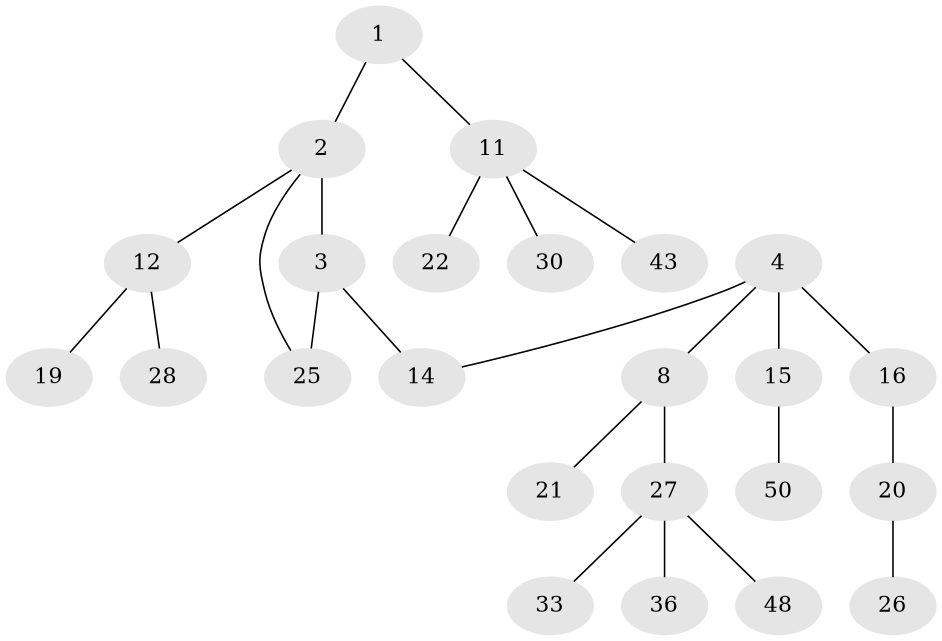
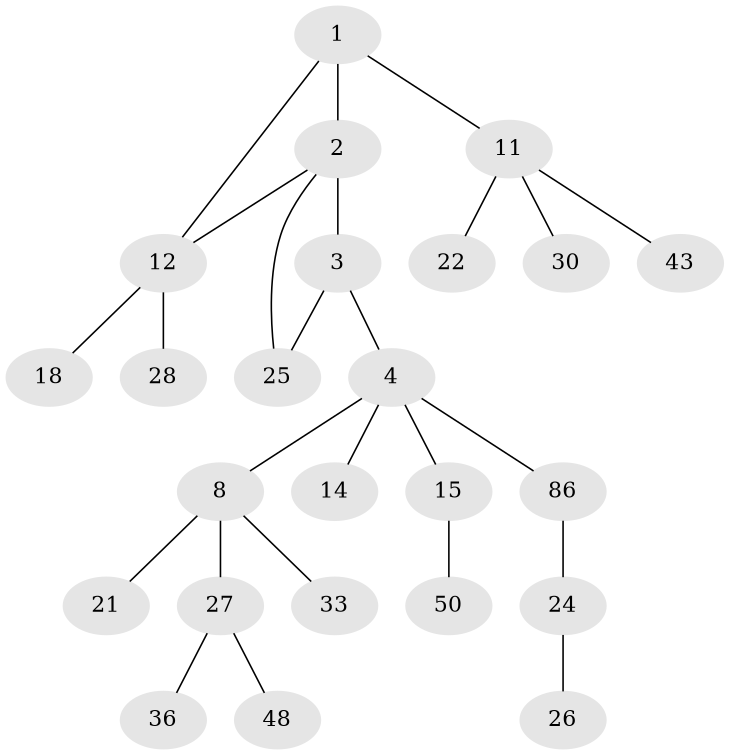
edge "1" -- "12": added
edge "3" -- "14": now "3" -- "4"
node "19": label "19" -> "18"
node "16": label "16" -> "86"
node "20": label "20" -> "24"
edge "27" -- "33": now "8" -- "33"
